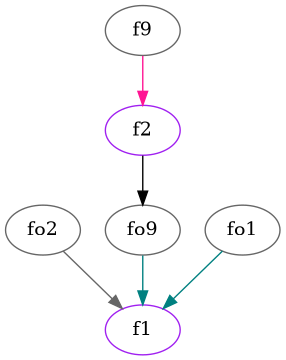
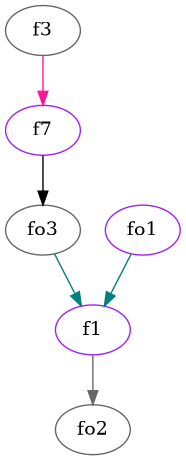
node "f9": label "f9" -> "f3"
node "f2": label "f2" -> "f7"
node "fo9": label "fo9" -> "fo3"
node "fo1": color gray40 -> purple
edge "fo2" -> "f1": reversed
